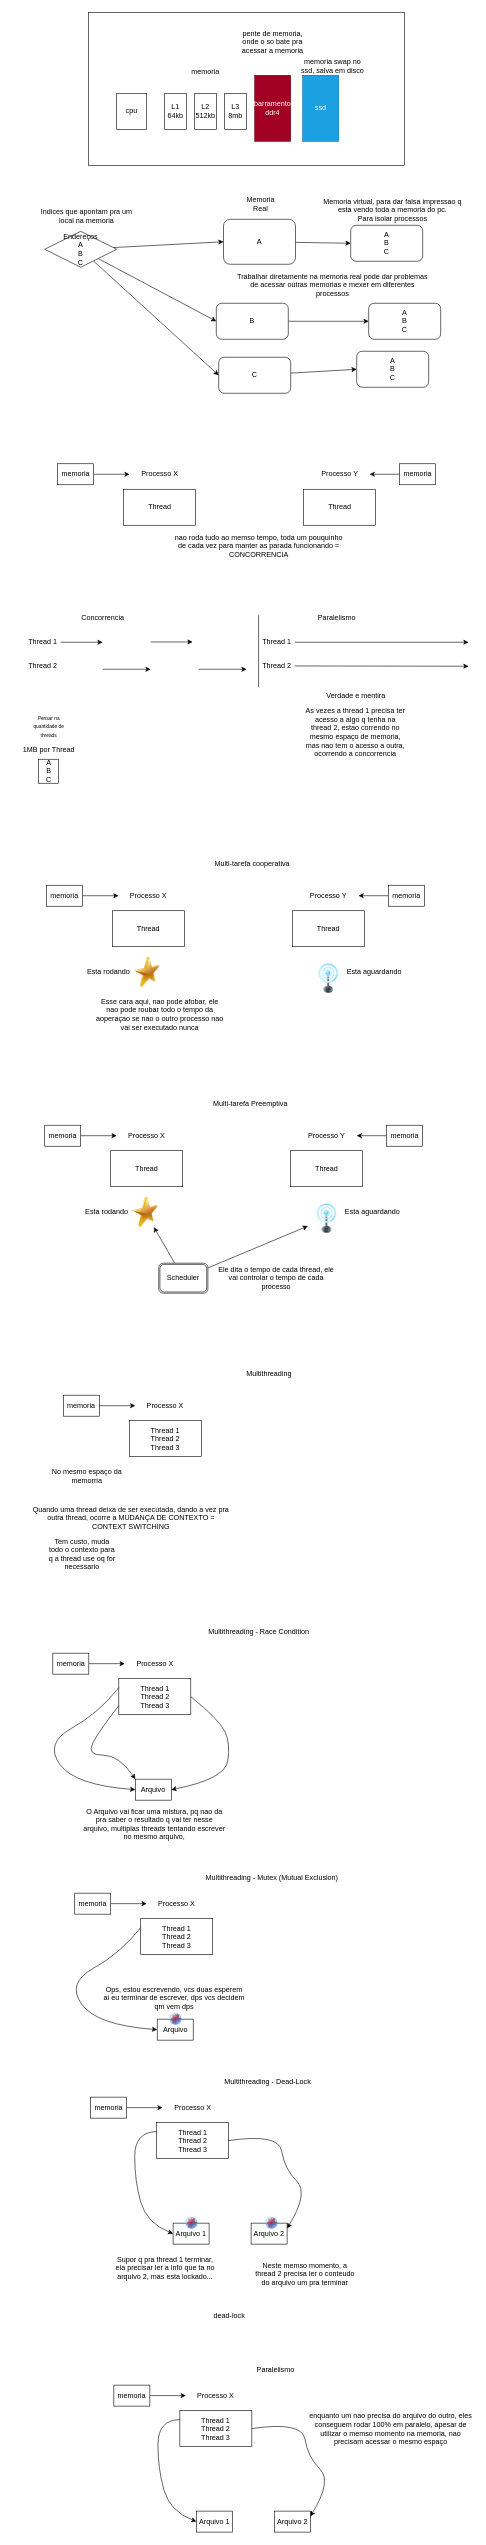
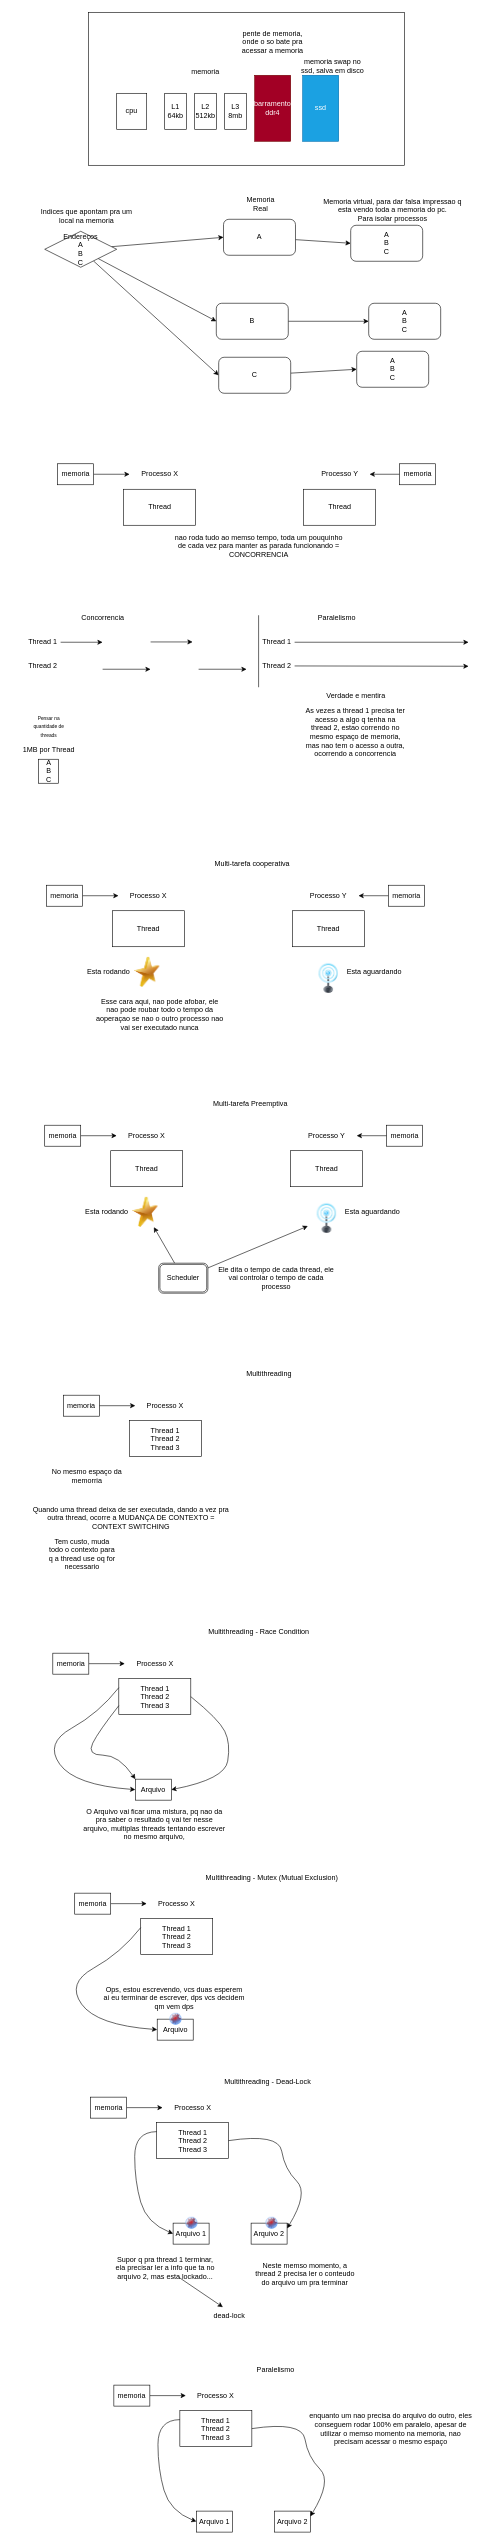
node "A": size 72x45 -> 72x36
node "Trabalhar diretamente na memoria real pode dar problemas de acessar outras memorias e mexer em diferentes processos": removed
edge "Supor q pra thread 1 terminar, ela precisar ler a info que ta no arquivo 2, mas esta lockado..." -> "dead-lock": added
